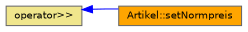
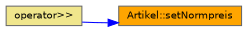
edge "Artikel::setNormpreis" -> "operator>>": reversed
